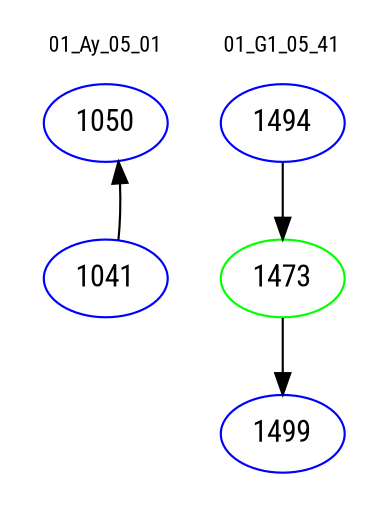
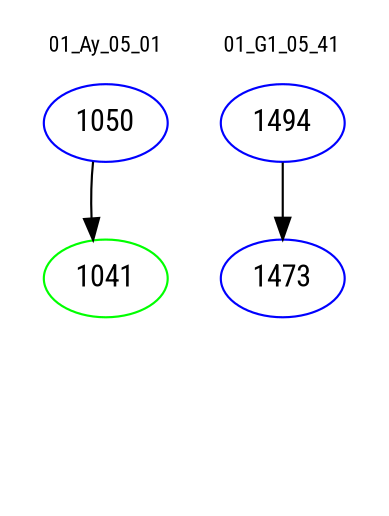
edge "1041" -> "1050": reversed
node "1041": color blue -> green
node "1473": color green -> blue
node "1499": removed
